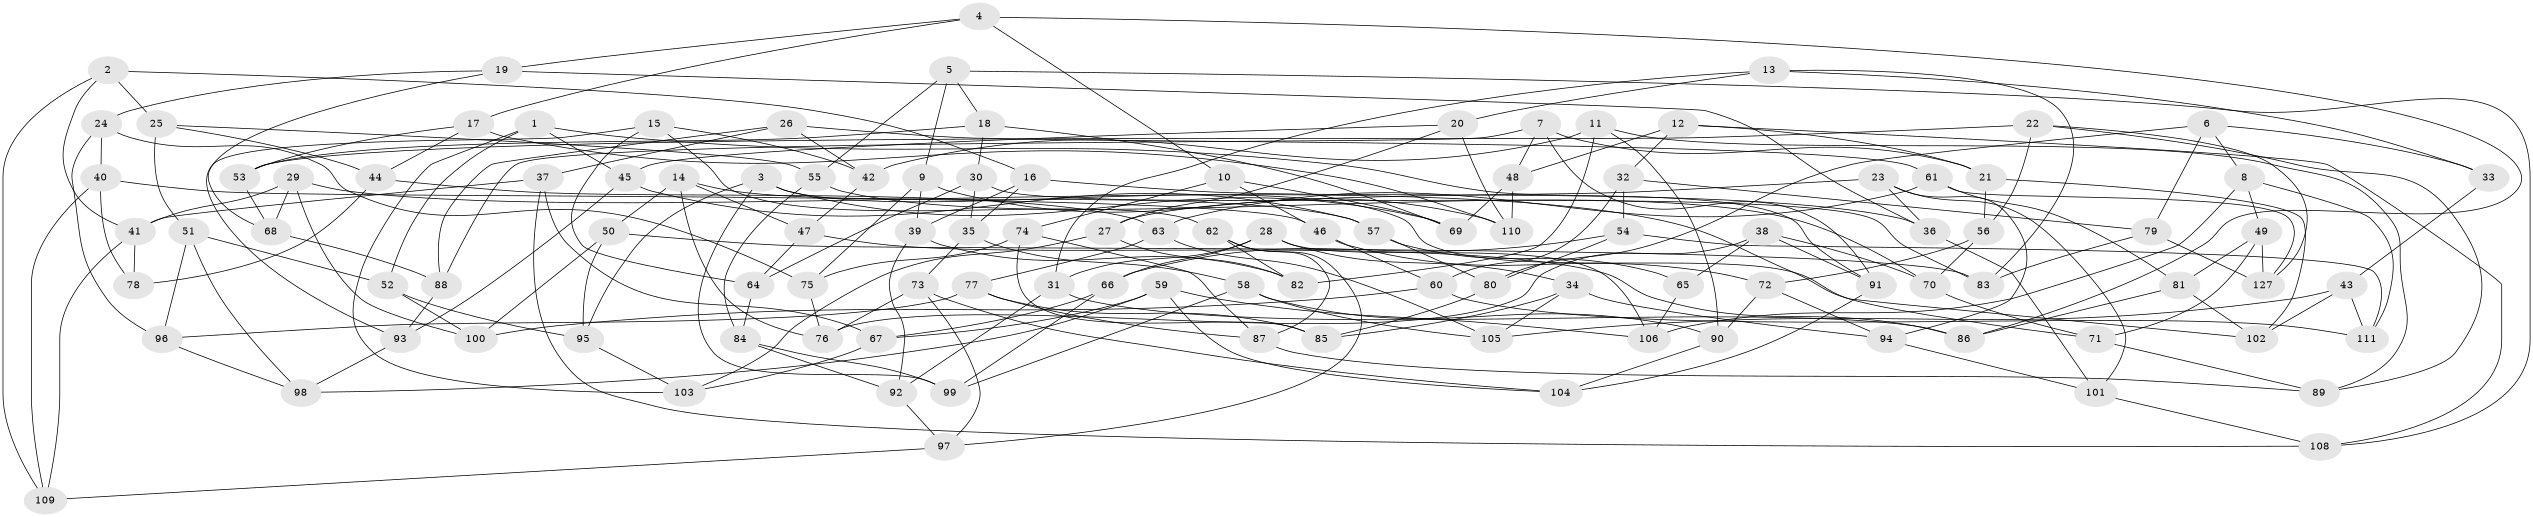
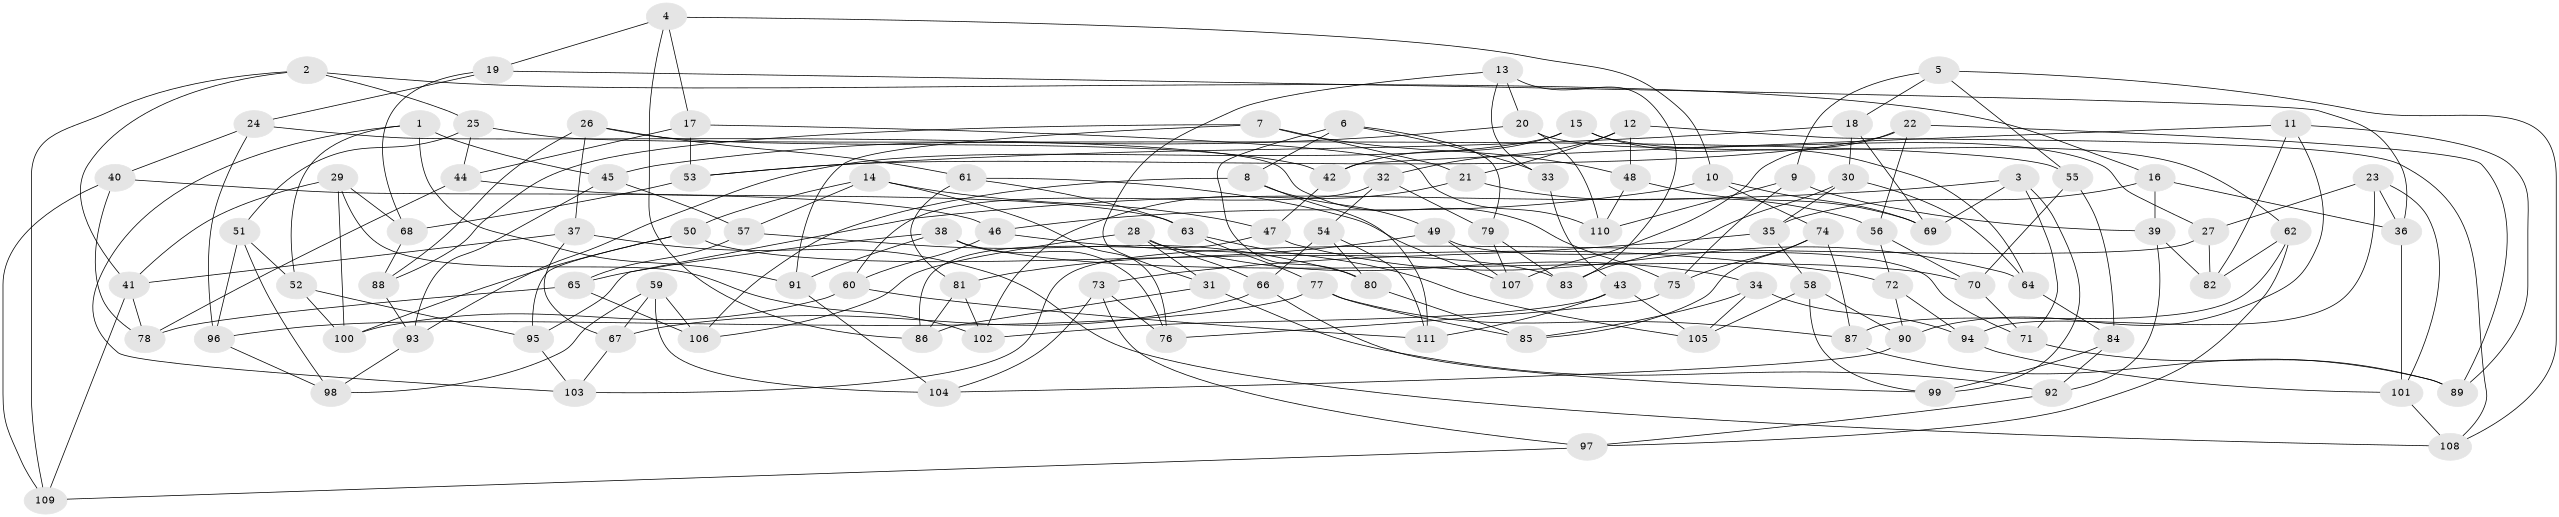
node "127": label "127" -> "107"
edge "65" -- "78": added
